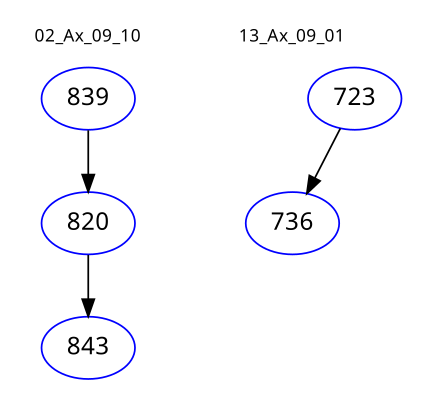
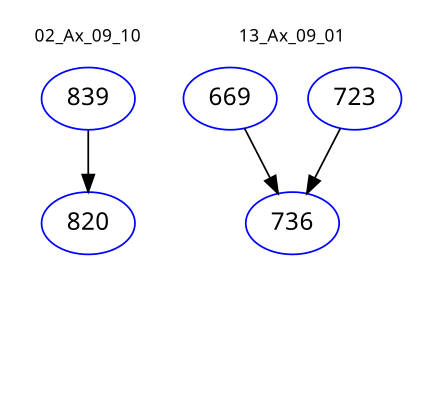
node "669": added
node "843": removed
